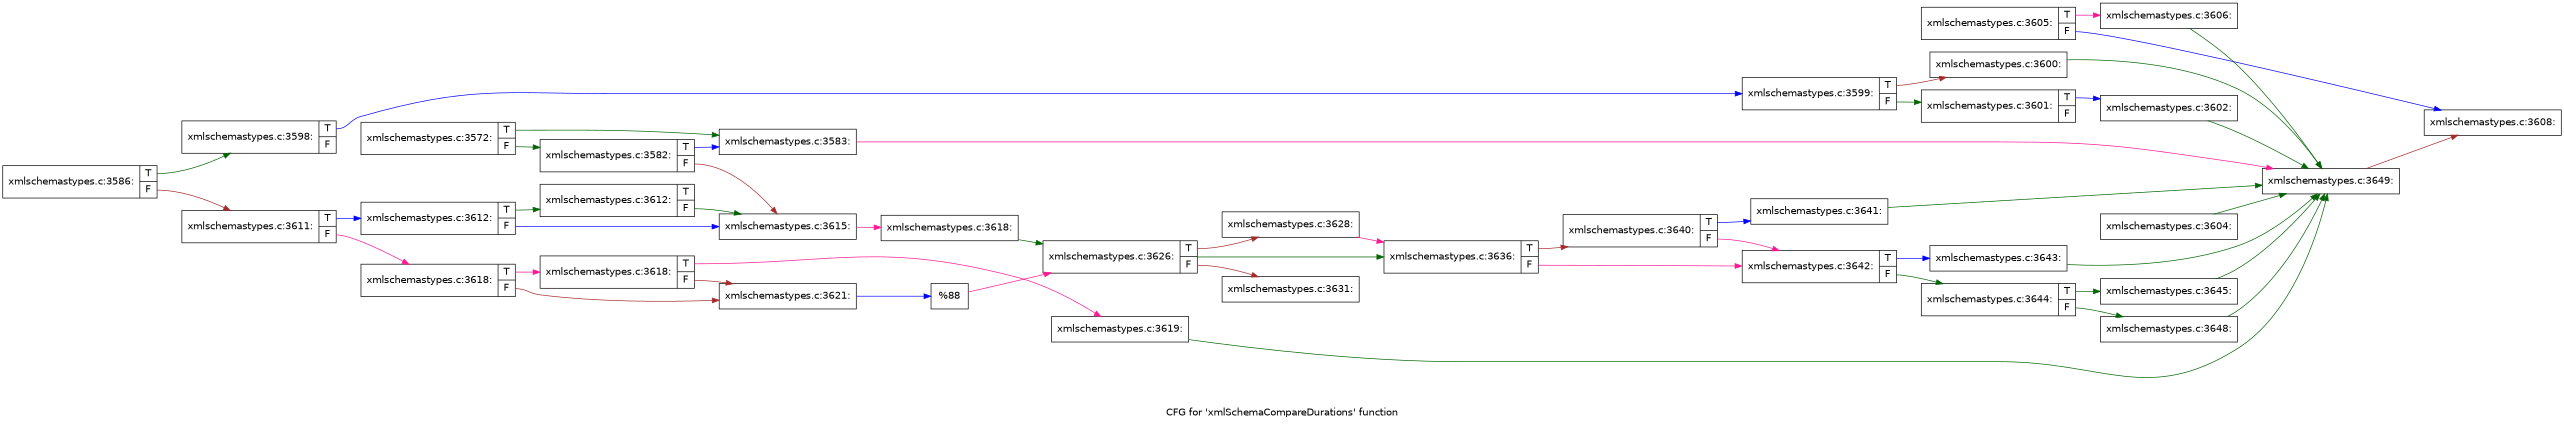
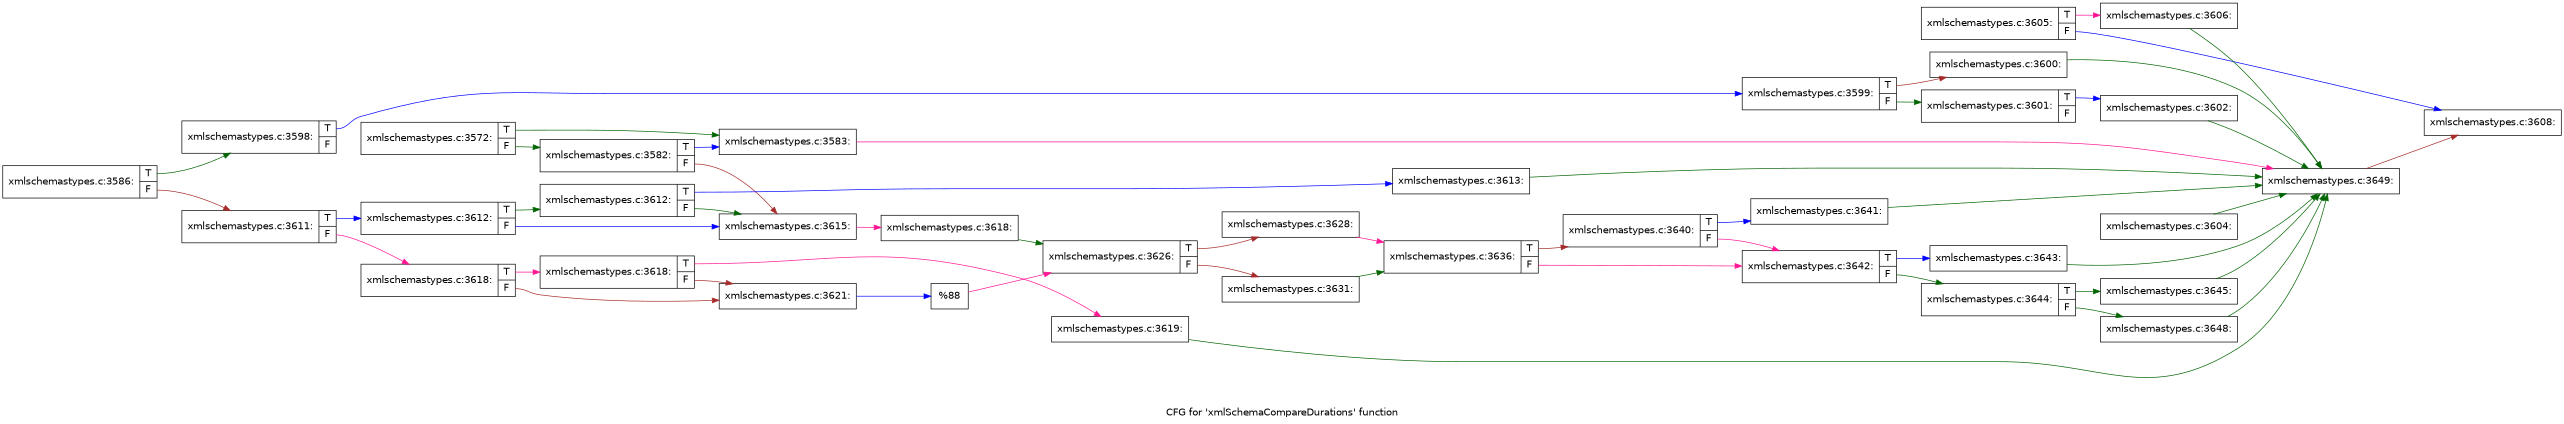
node "xmlschemastypes.c:3613:": added
edge "xmlschemastypes.c:3626:" -> "xmlschemastypes.c:3636:": now "xmlschemastypes.c:3631:" -> "xmlschemastypes.c:3636:"
